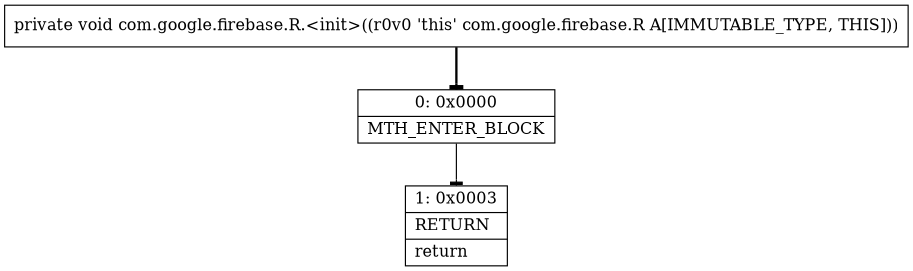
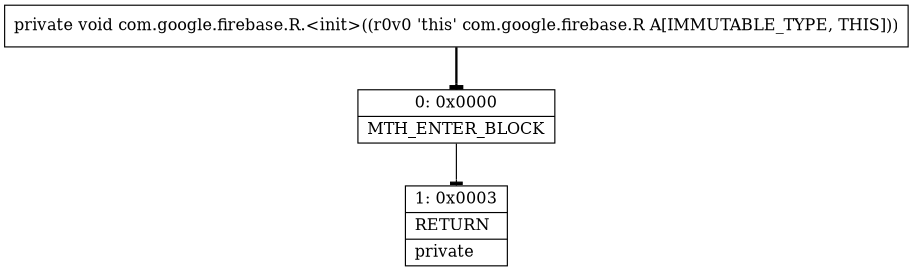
node "1: 0x0003": text "return" -> "private"
